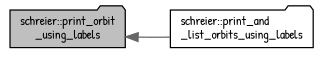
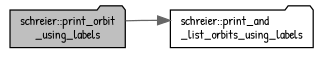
edge "schreier::print_and _list_orbits_using_labels" -> "schreier::print_orbit _using_labels": reversed
